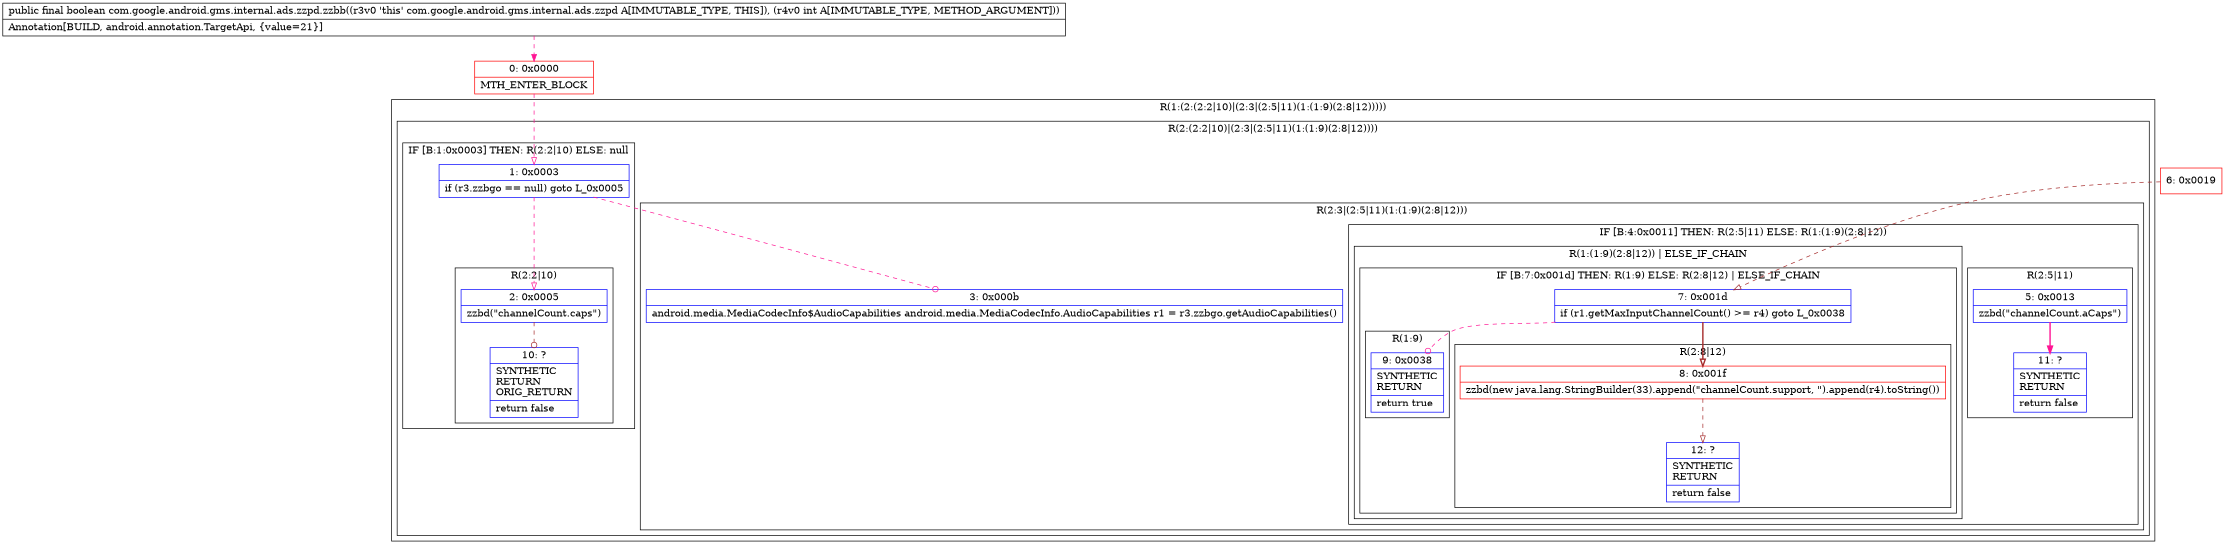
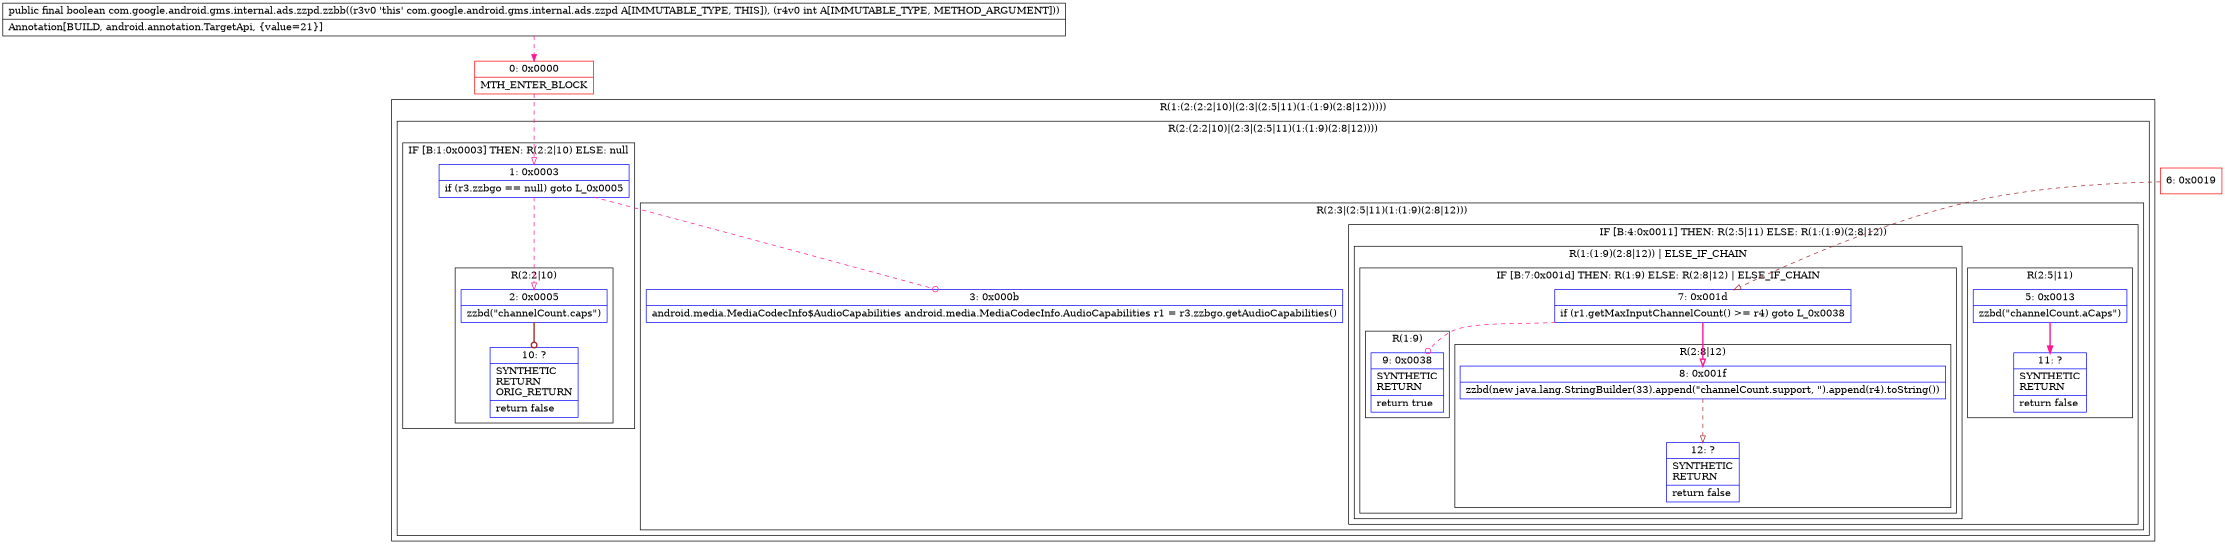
edge "2: 0x0005" -> "10: ?": style dashed -> bold
edge "7: 0x001d" -> "8: 0x001f": color brown -> deeppink
node "8: 0x001f": color red -> blue
